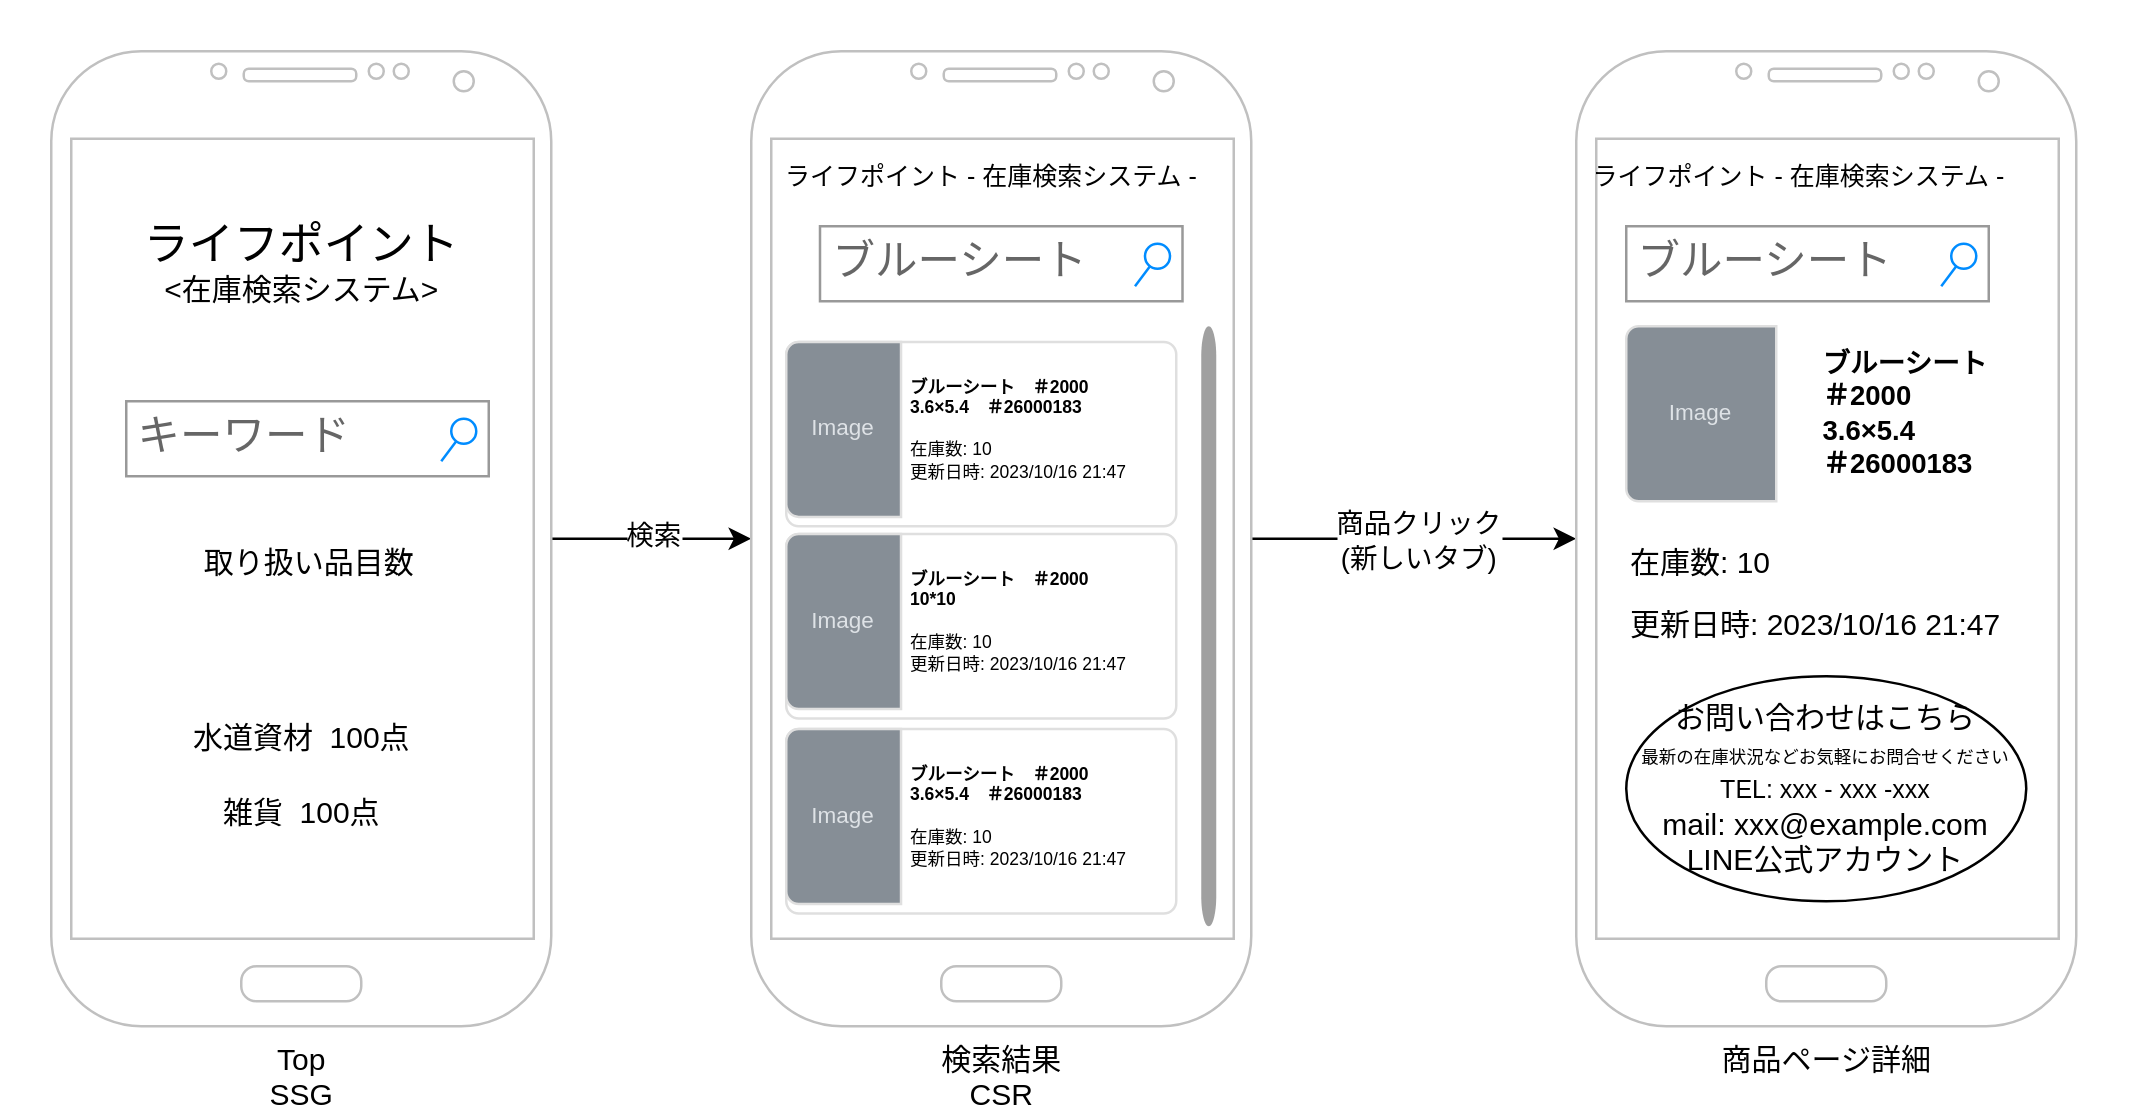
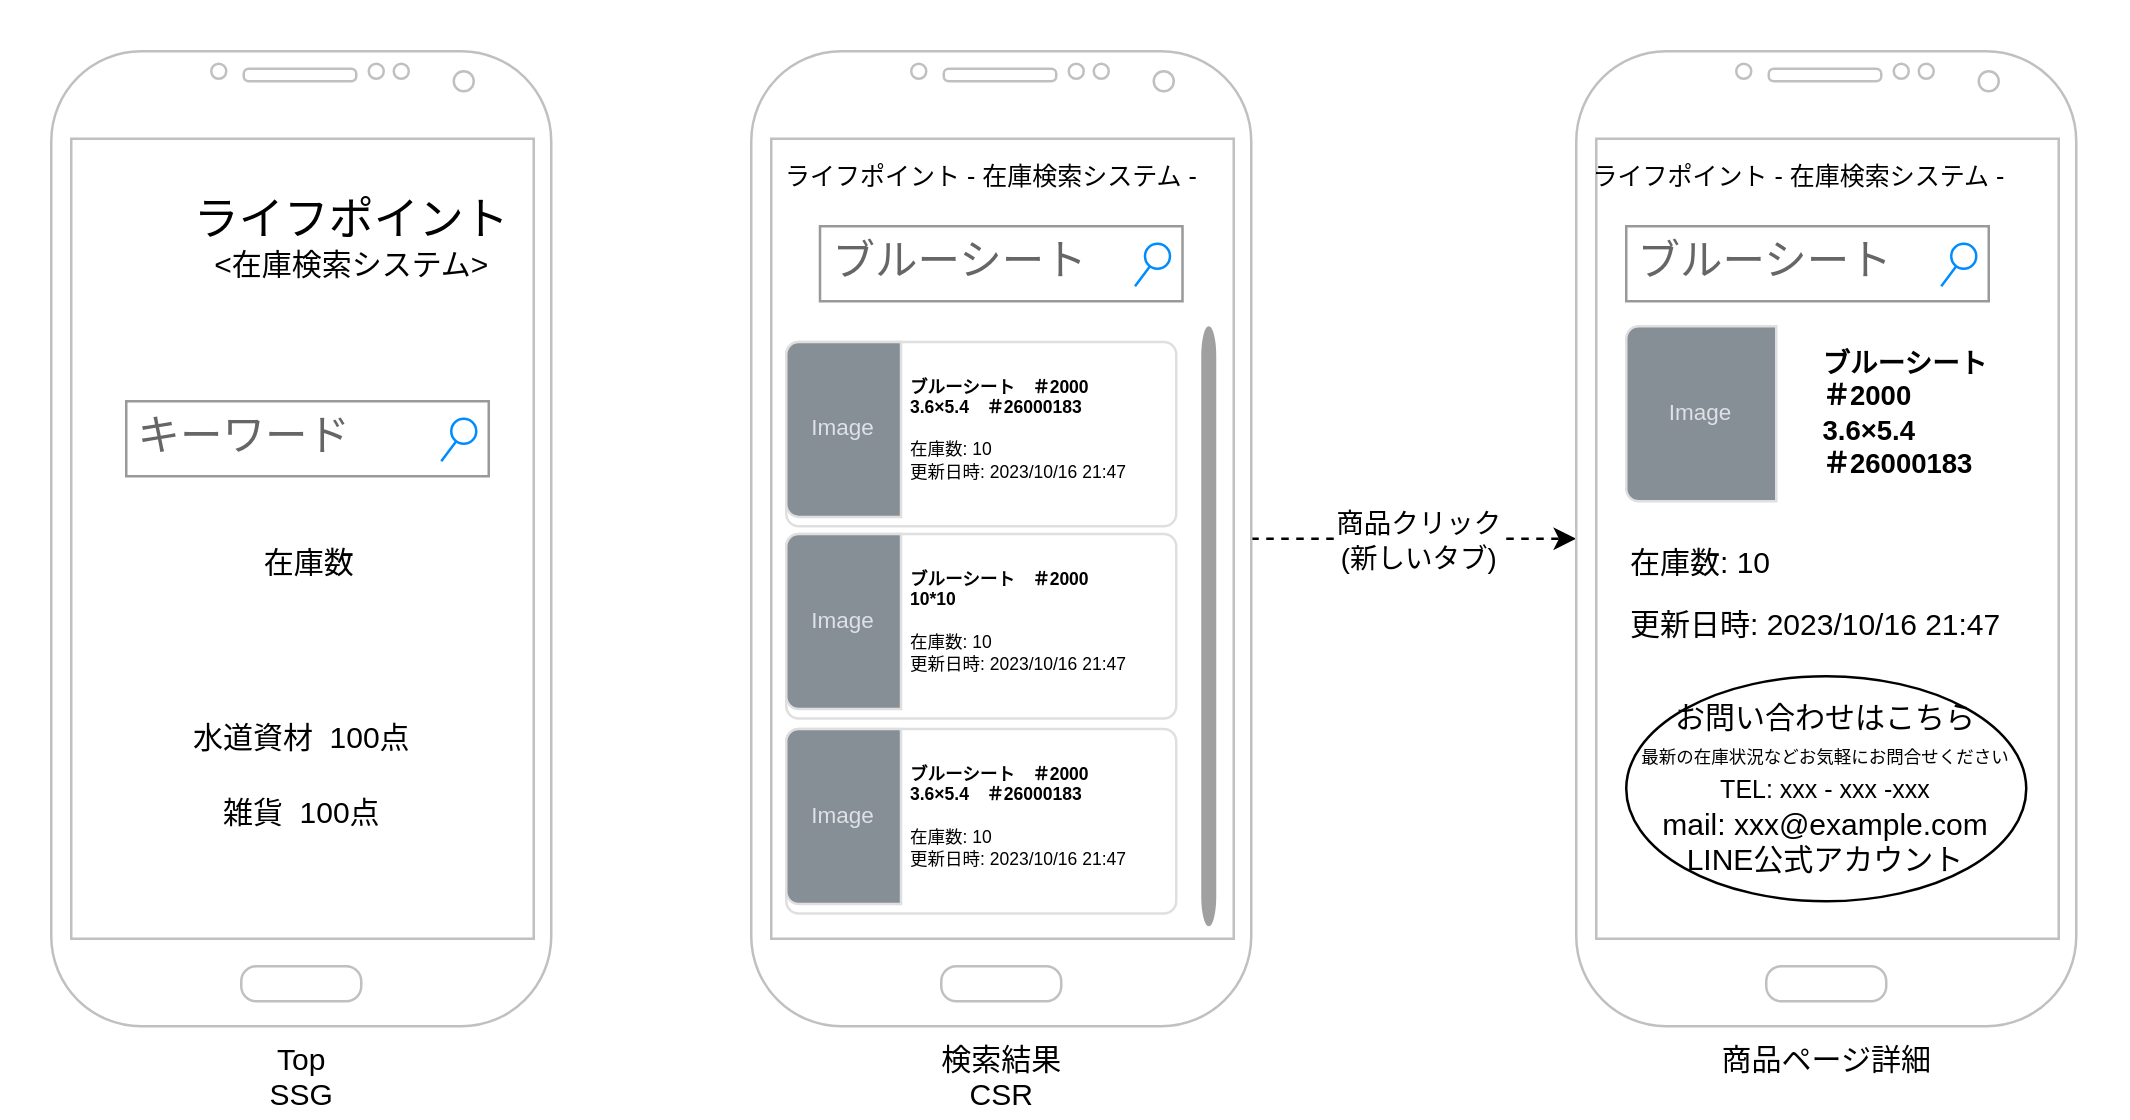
node "ライフポイント <在庫検索システム>": moved (301, 264) -> (351, 239)
edge "Top SSG" -> "検索結果 CSR": removed, label "検索"
edge "検索結果 CSR" -> "商品ページ詳細": style solid -> dashed
node "取り扱い品目数": label "取り扱い品目数" -> "在庫数"
